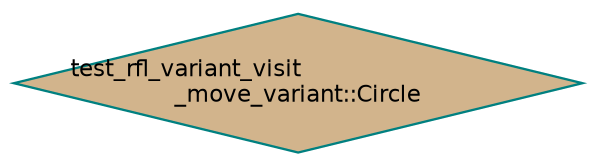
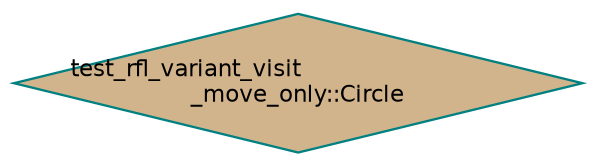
node "test_rfl_variant_visit _move_variant::Circle": label "test_rfl_variant_visit _move_variant::Circle" -> "test_rfl_variant_visit _move_only::Circle"
